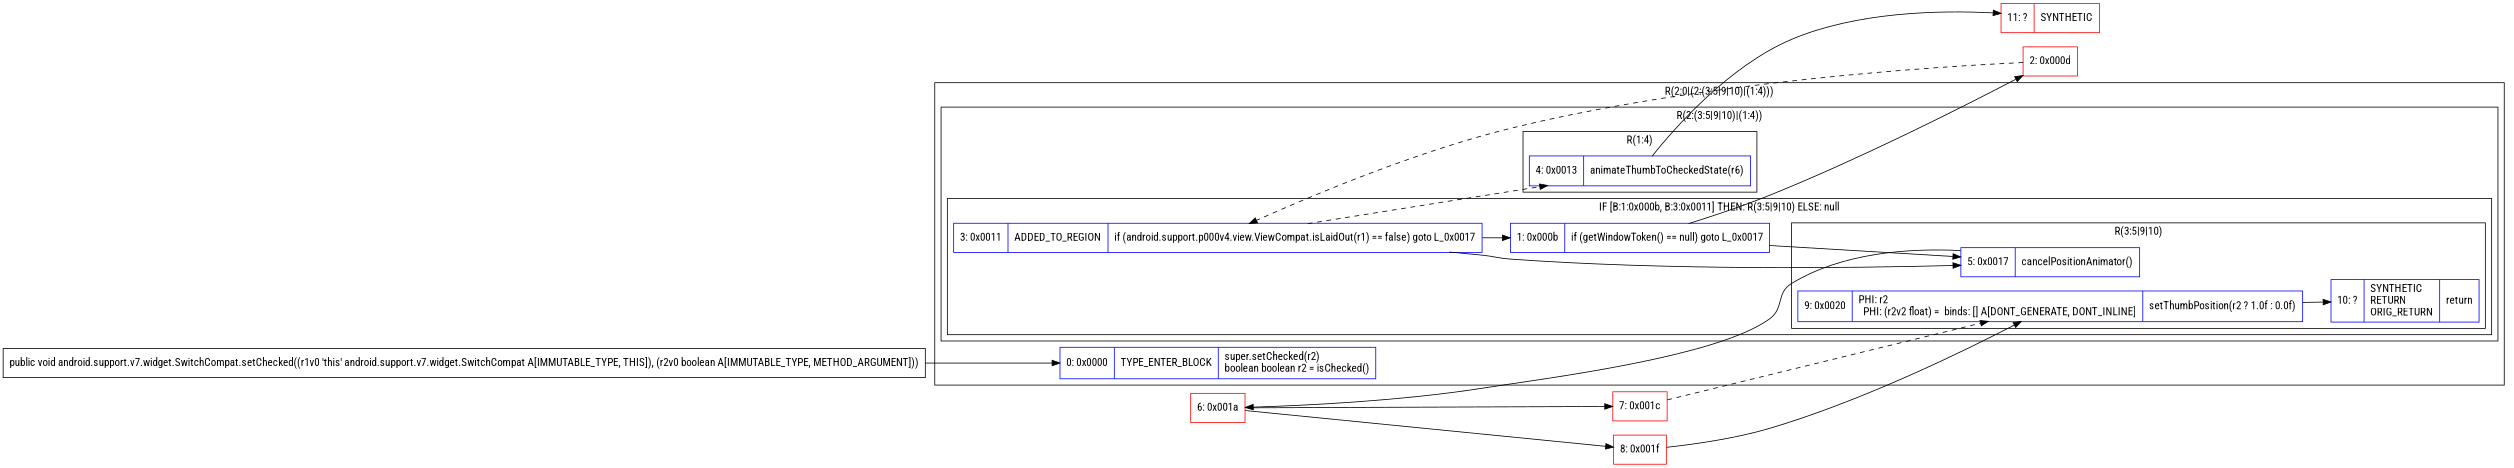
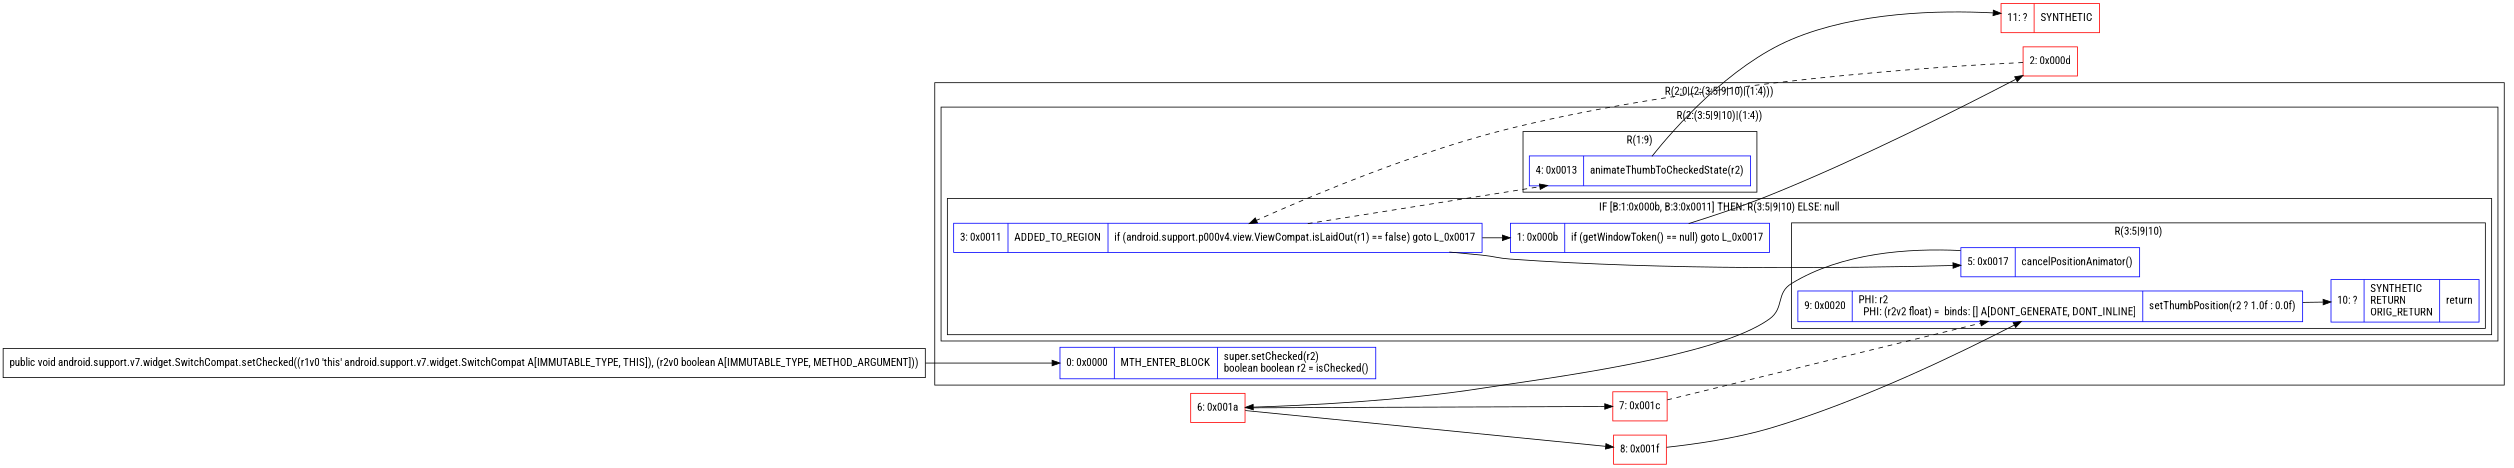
cluster "R(1:4)": label "R(1:4)" -> "R(1:9)"
node "4: 0x0013": text "animateThumbToCheckedState(r6)" -> "animateThumbToCheckedState(r2)"
edge "1: 0x000b" -> "5: 0x0017": removed
node "0: 0x0000": text "TYPE_ENTER_BLOCK" -> "MTH_ENTER_BLOCK"
